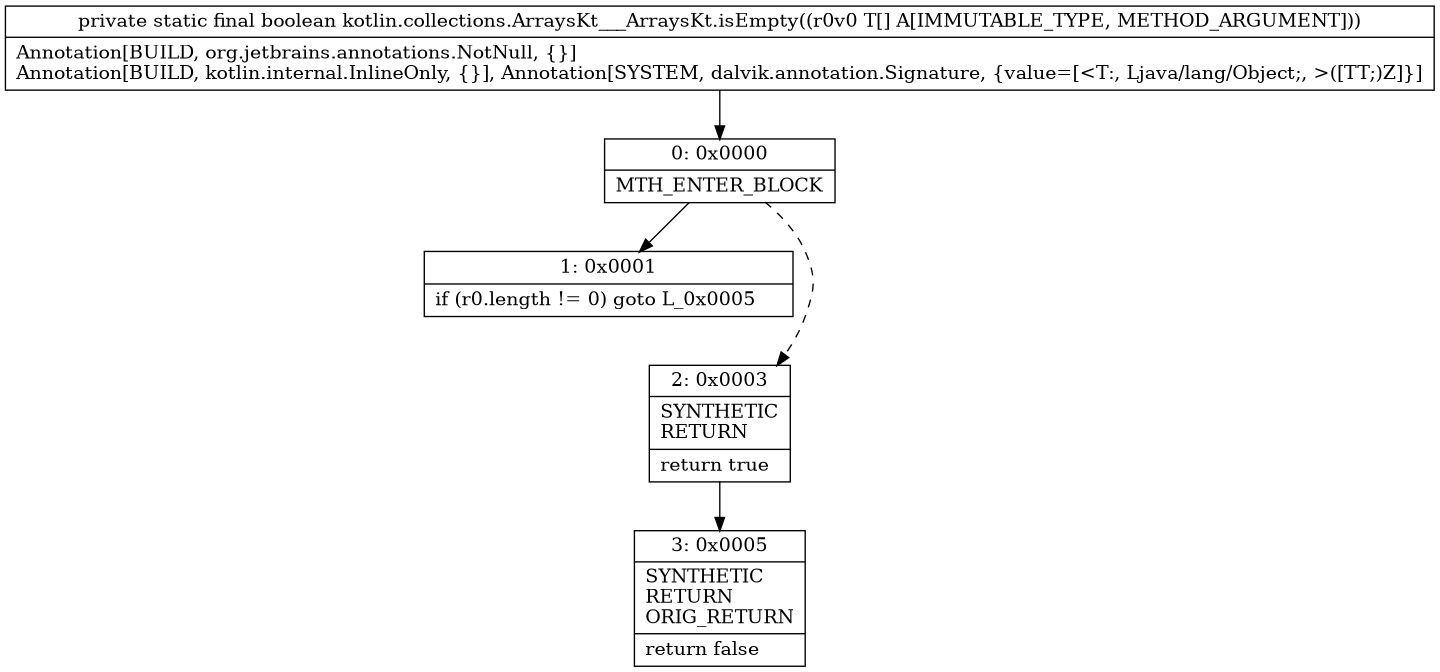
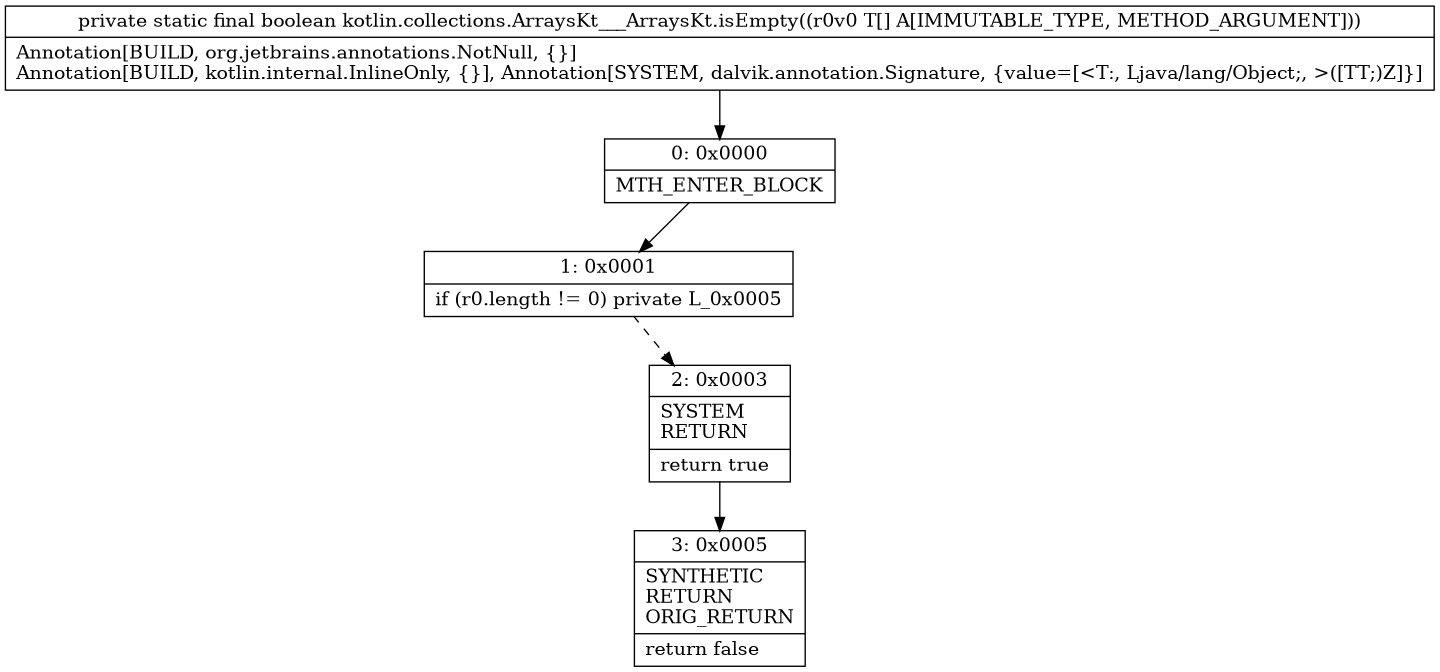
edge "0: 0x0000" -> "2: 0x0003": now "1: 0x0001" -> "2: 0x0003"
node "1: 0x0001": text "if (r0.length != 0) goto L_0x0005" -> "if (r0.length != 0) private L_0x0005"
node "2: 0x0003": text "SYNTHETIC" -> "SYSTEM"
